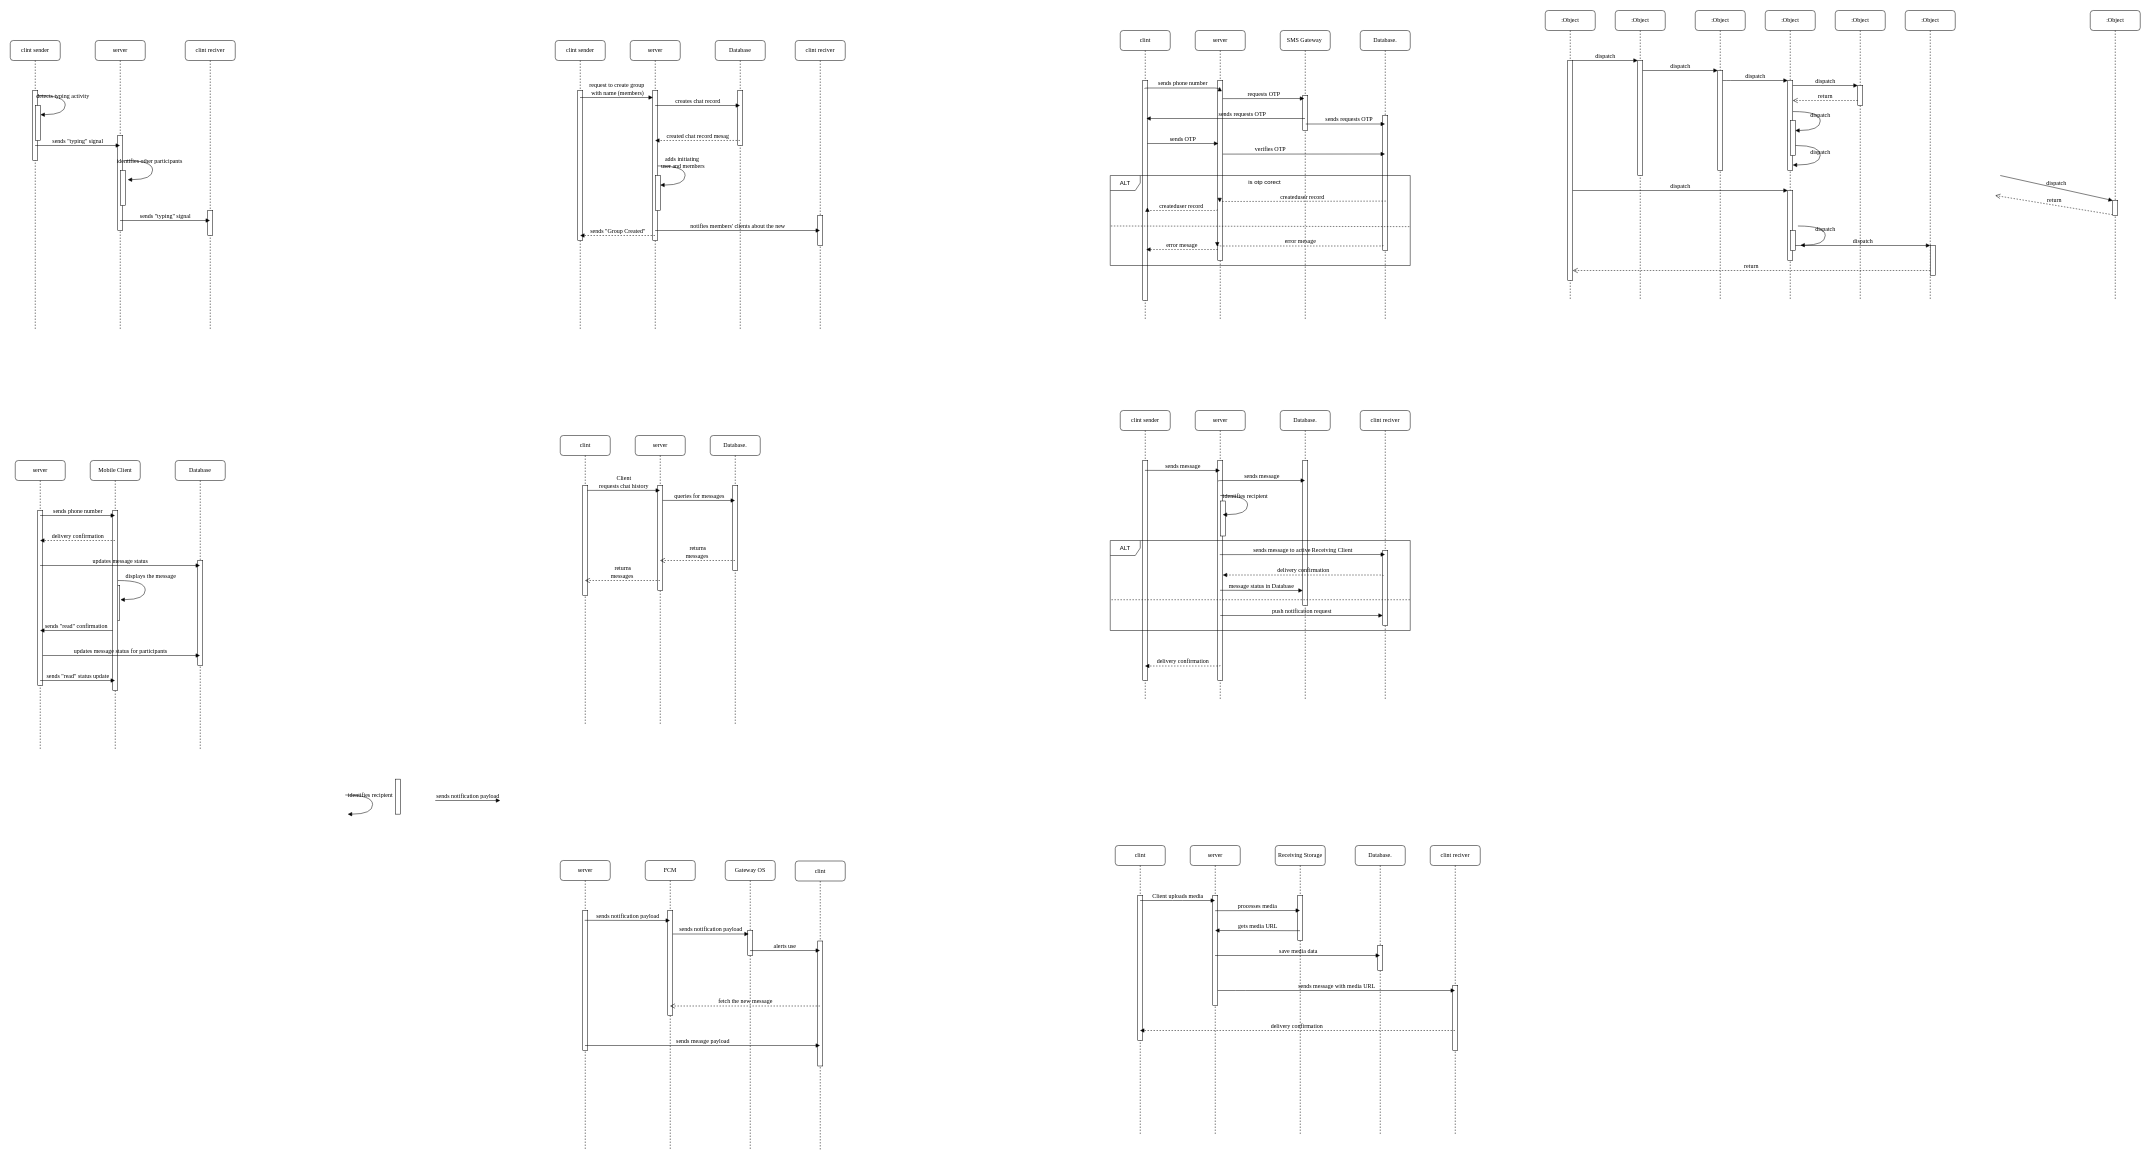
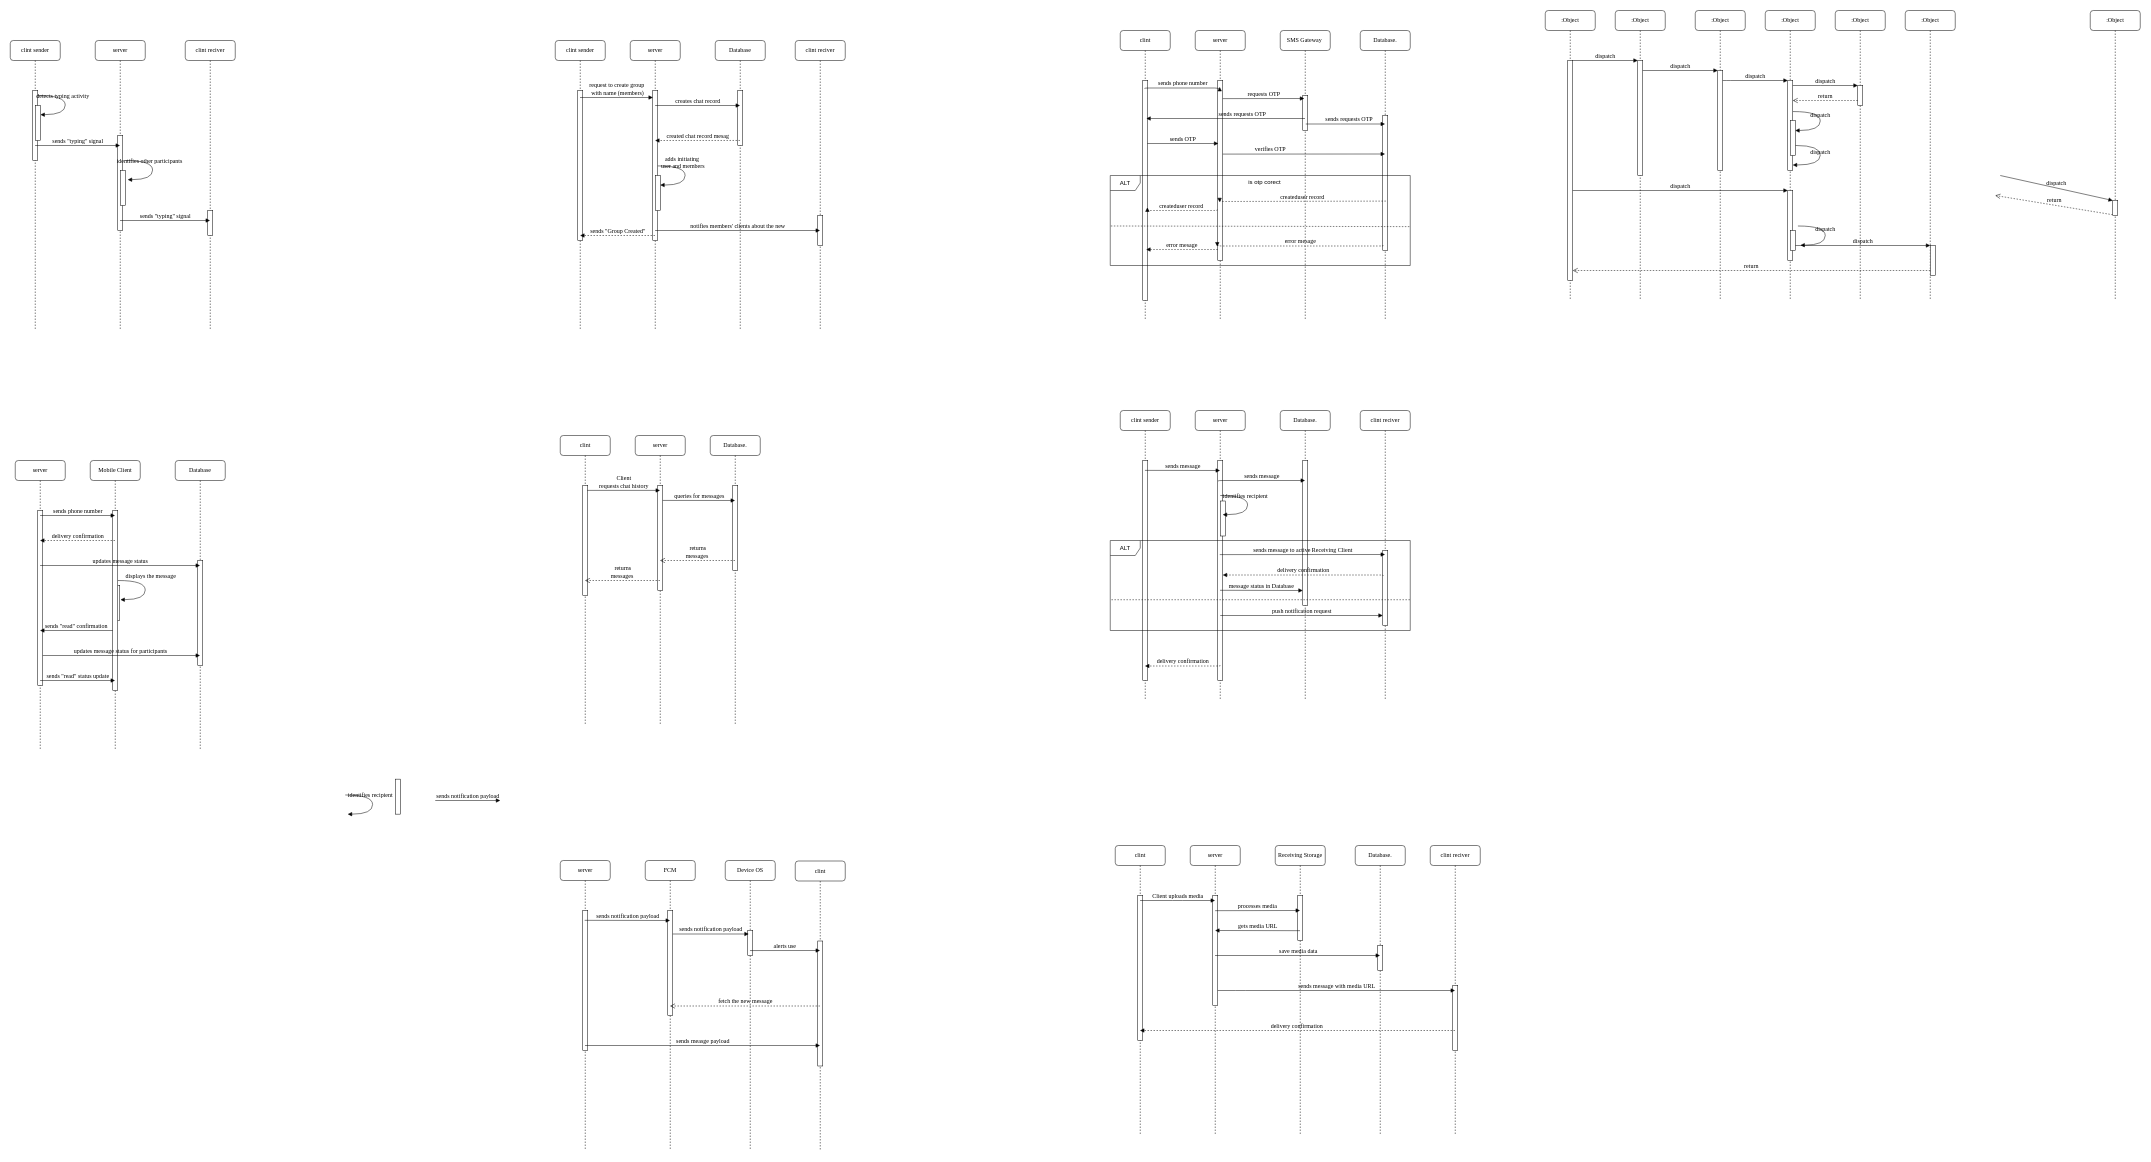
node "Gateway OS": label "Gateway OS" -> "Device OS"
